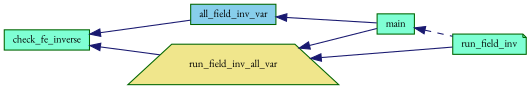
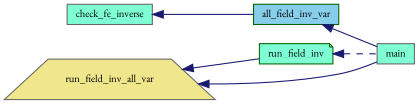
node "main": color darkgreen -> gray40
edge "run_field_inv" -> "main": reversed
node "check_fe_inverse": color darkgreen -> gray40
edge "run_field_inv_all_var" -> "check_fe_inverse": removed
node "run_field_inv_all_var": color darkgreen -> gray40
